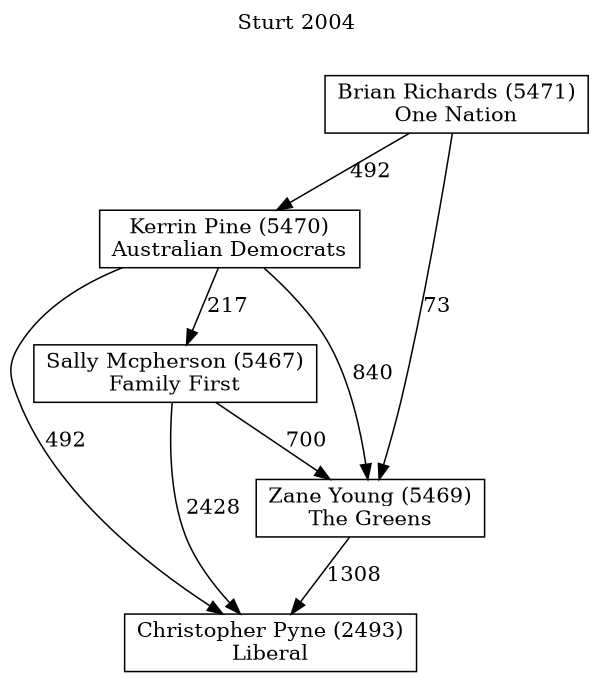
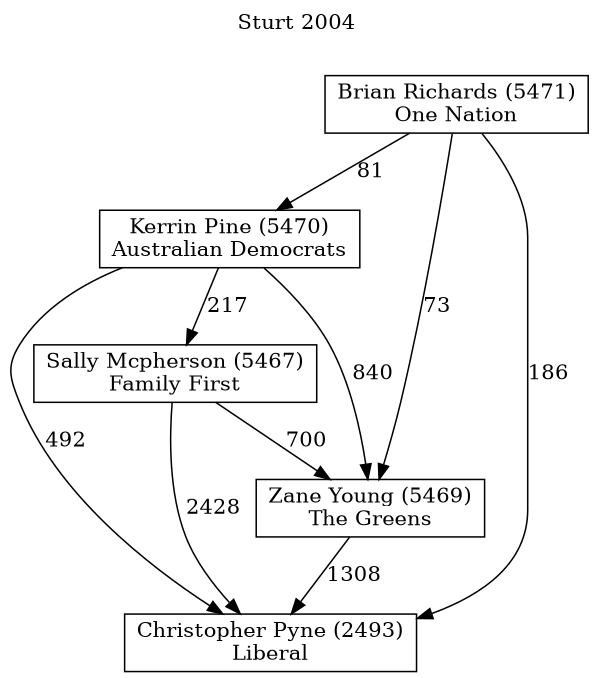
edge "Brian Richards (5471) One Nation" -> "Kerrin Pine (5470) Australian Democrats": label "492" -> "81"
edge "Brian Richards (5471) One Nation" -> "Christopher Pyne (2493) Liberal": added, label "186"
